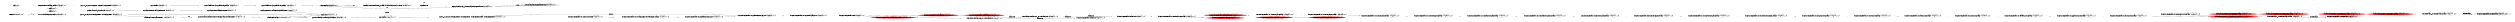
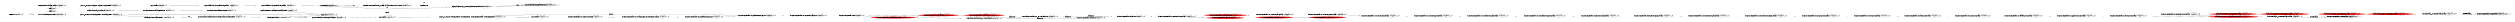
node "start['0', '0', '1']": removed
node "jettyServer.initialize()@@@22@@@['1', '1', '0']": added
